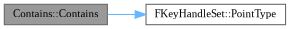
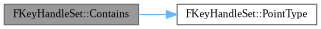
node "Contains::Contains": label "Contains::Contains" -> "FKeyHandleSet::Contains"
